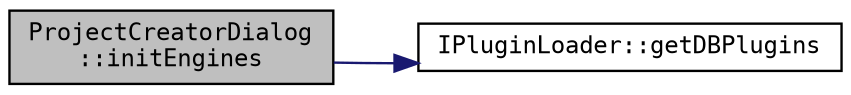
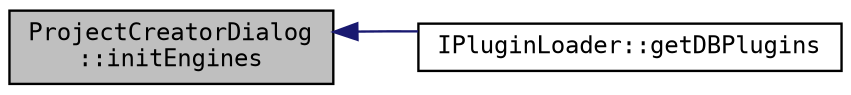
edge "ProjectCreatorDialog ::initEngines" -> "IPluginLoader::getDBPlugins": reversed
